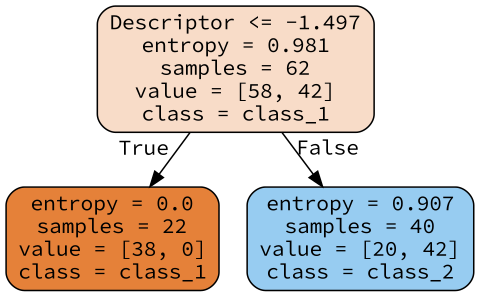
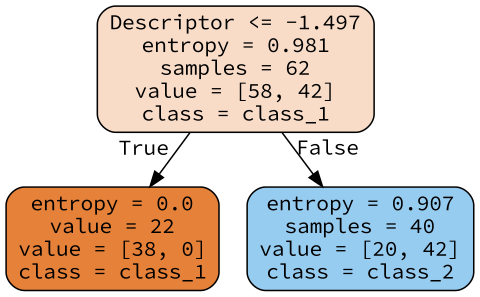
node "entropy = 0.0 samples = 22 value = [38, 0] class = class_1": label "entropy = 0.0 samples = 22 value = [38, 0] class = class_1" -> "entropy = 0.0 value = 22 value = [38, 0] class = class_1"
